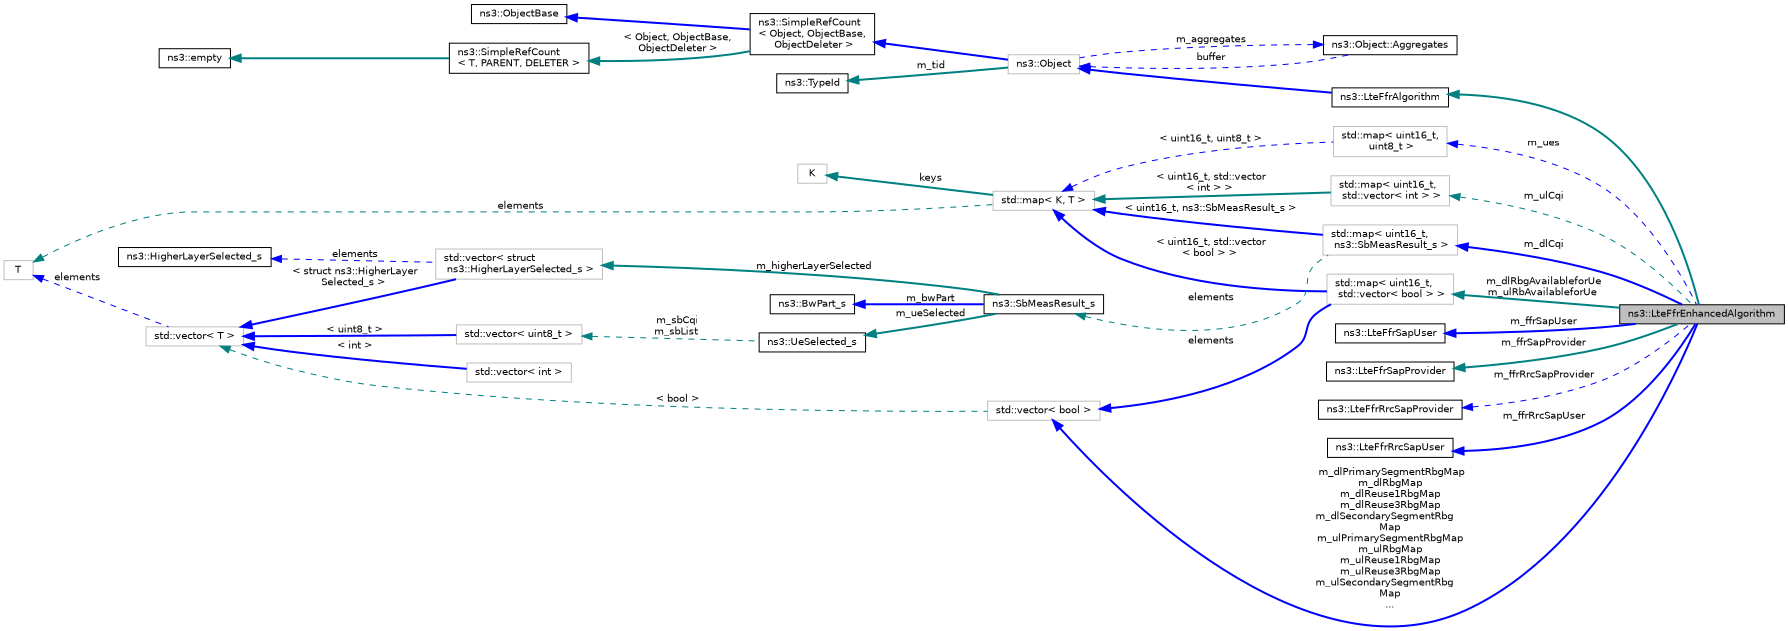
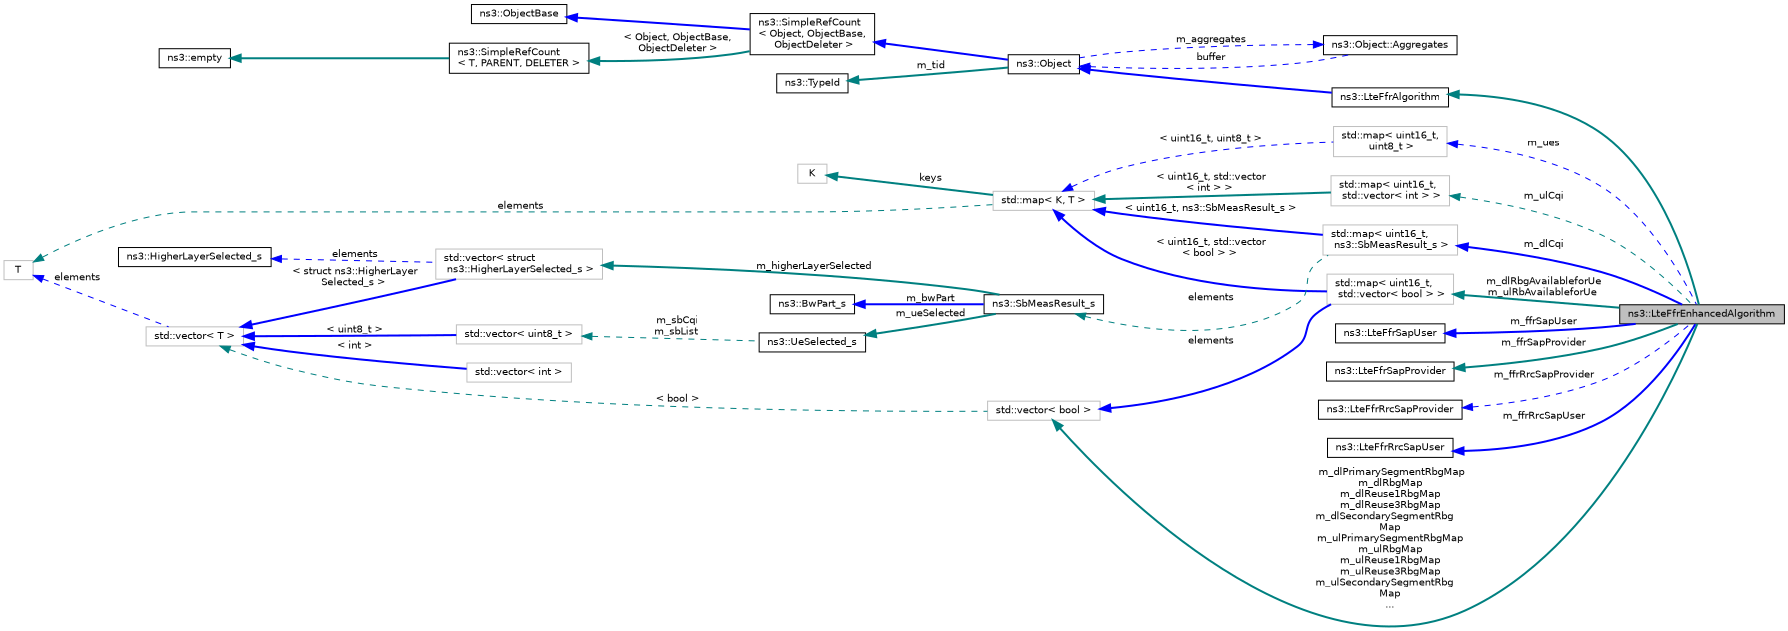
node "ns3::Object": color grey75 -> black
edge "ns3::LteFfrEnhancedAlgorithm" -> "std::vector< bool >": color blue -> teal
